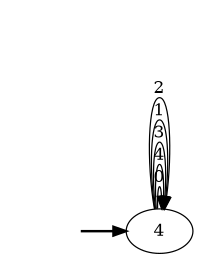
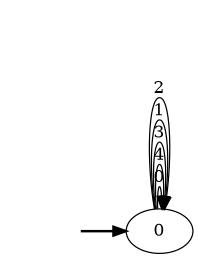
node "4": label "4" -> "0"
